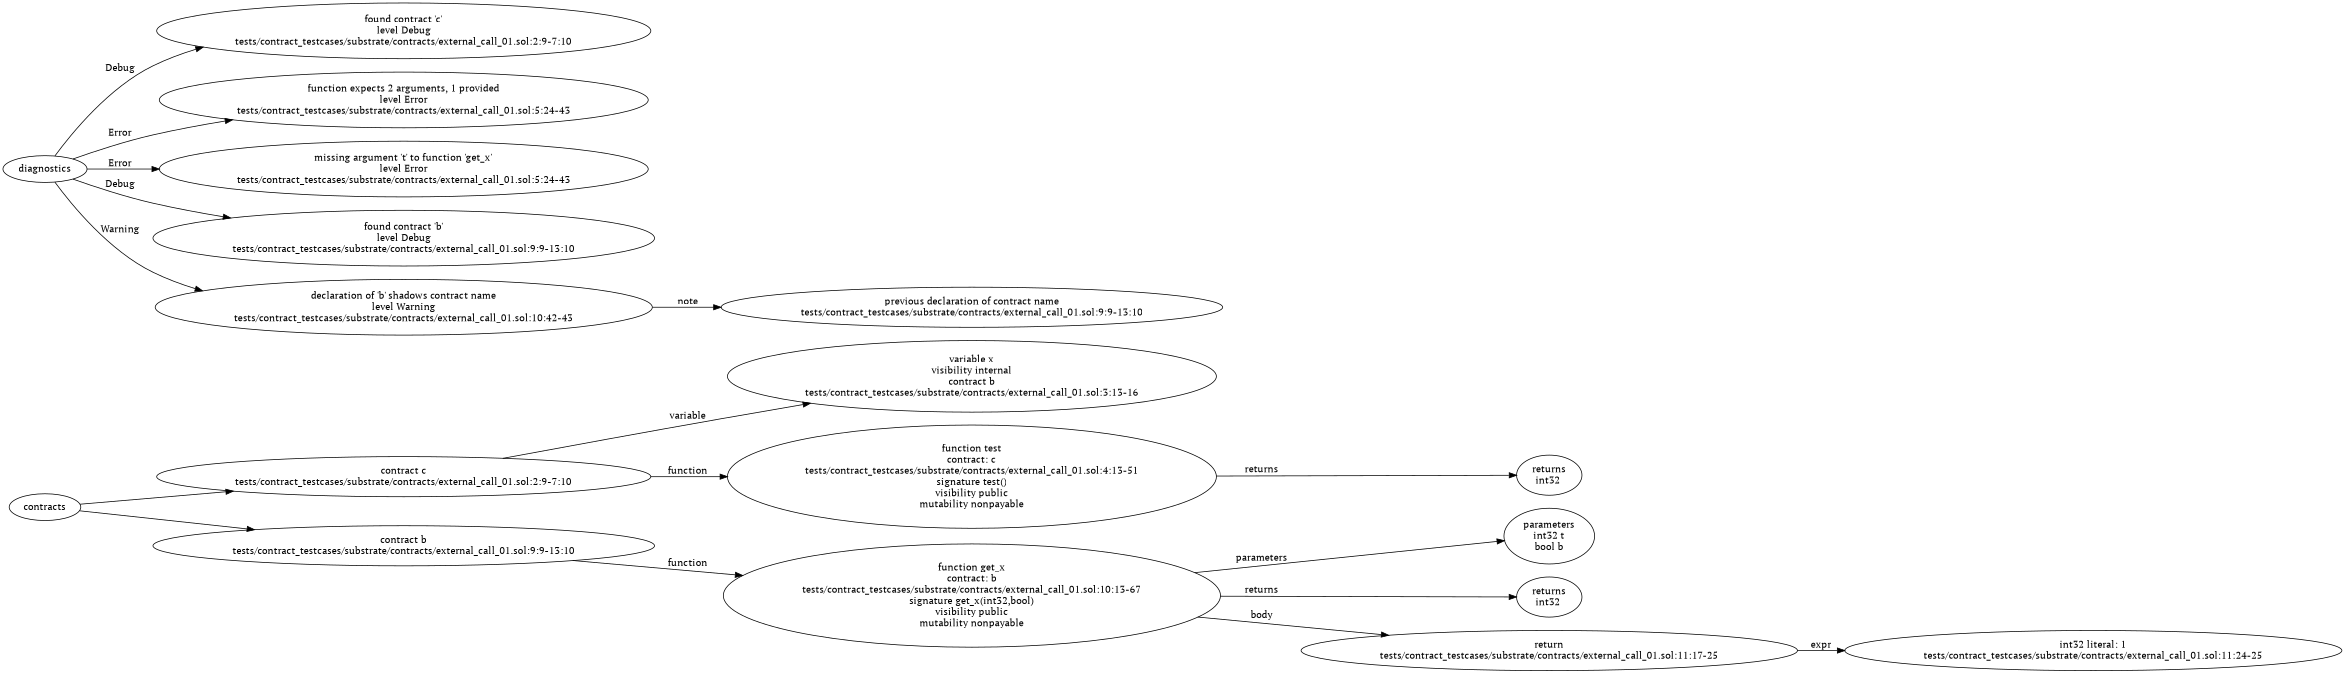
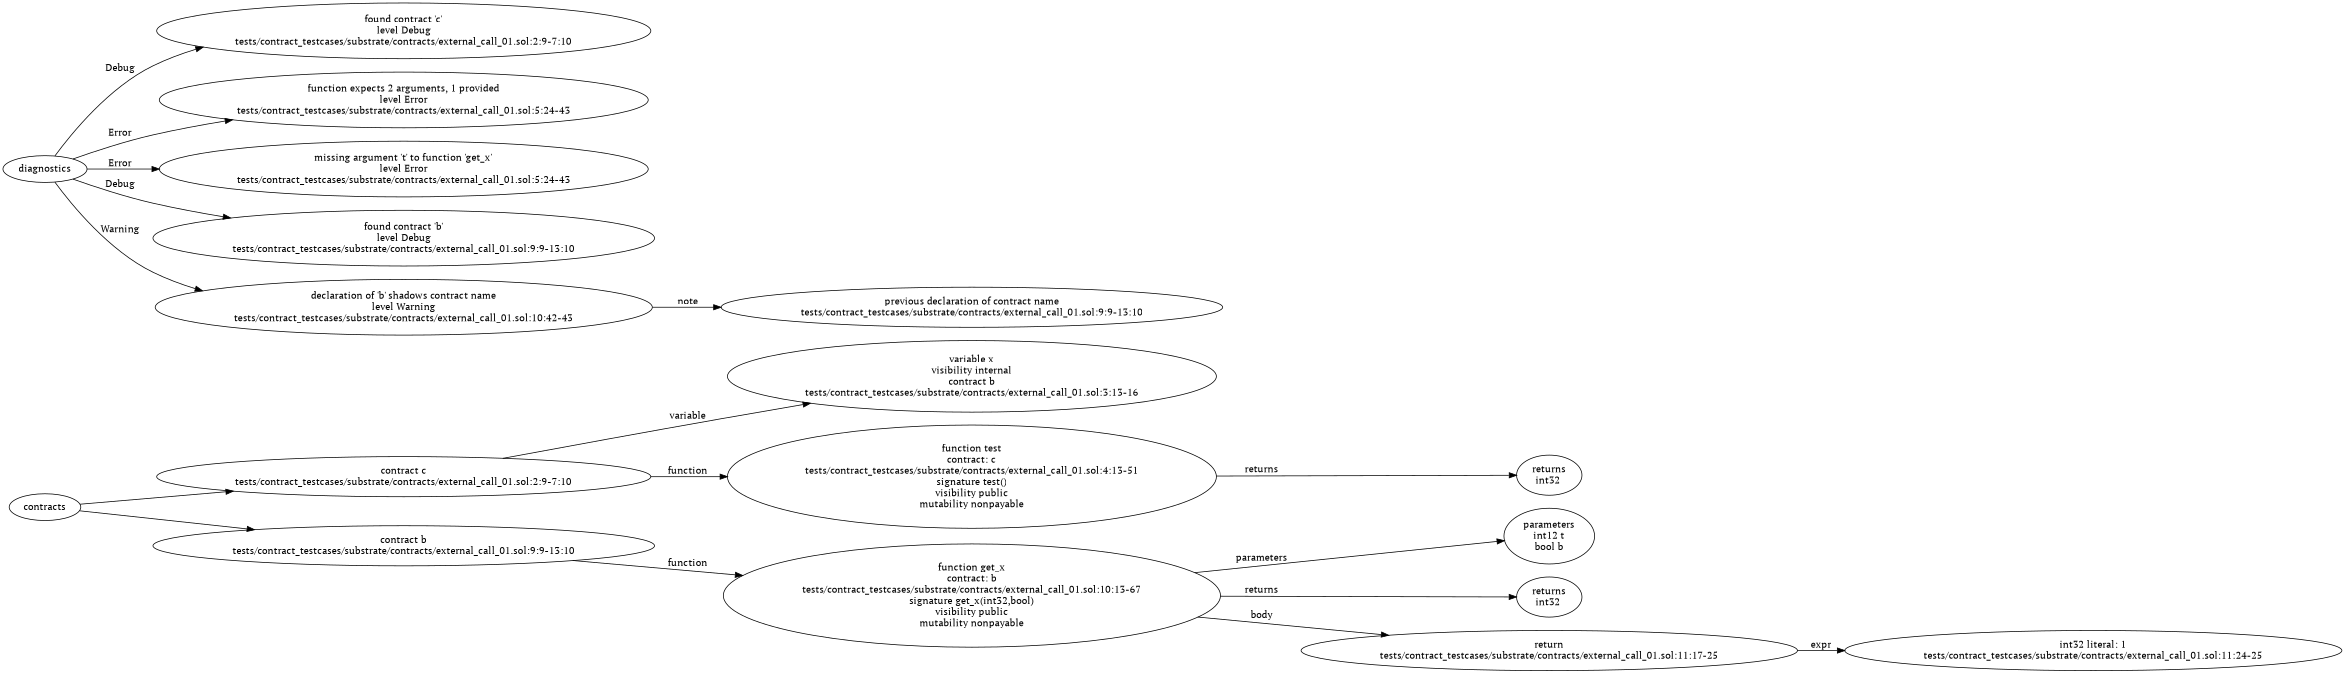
node "parameters int32 t bool b": label "parameters int32 t bool b" -> "parameters int12 t bool b"
